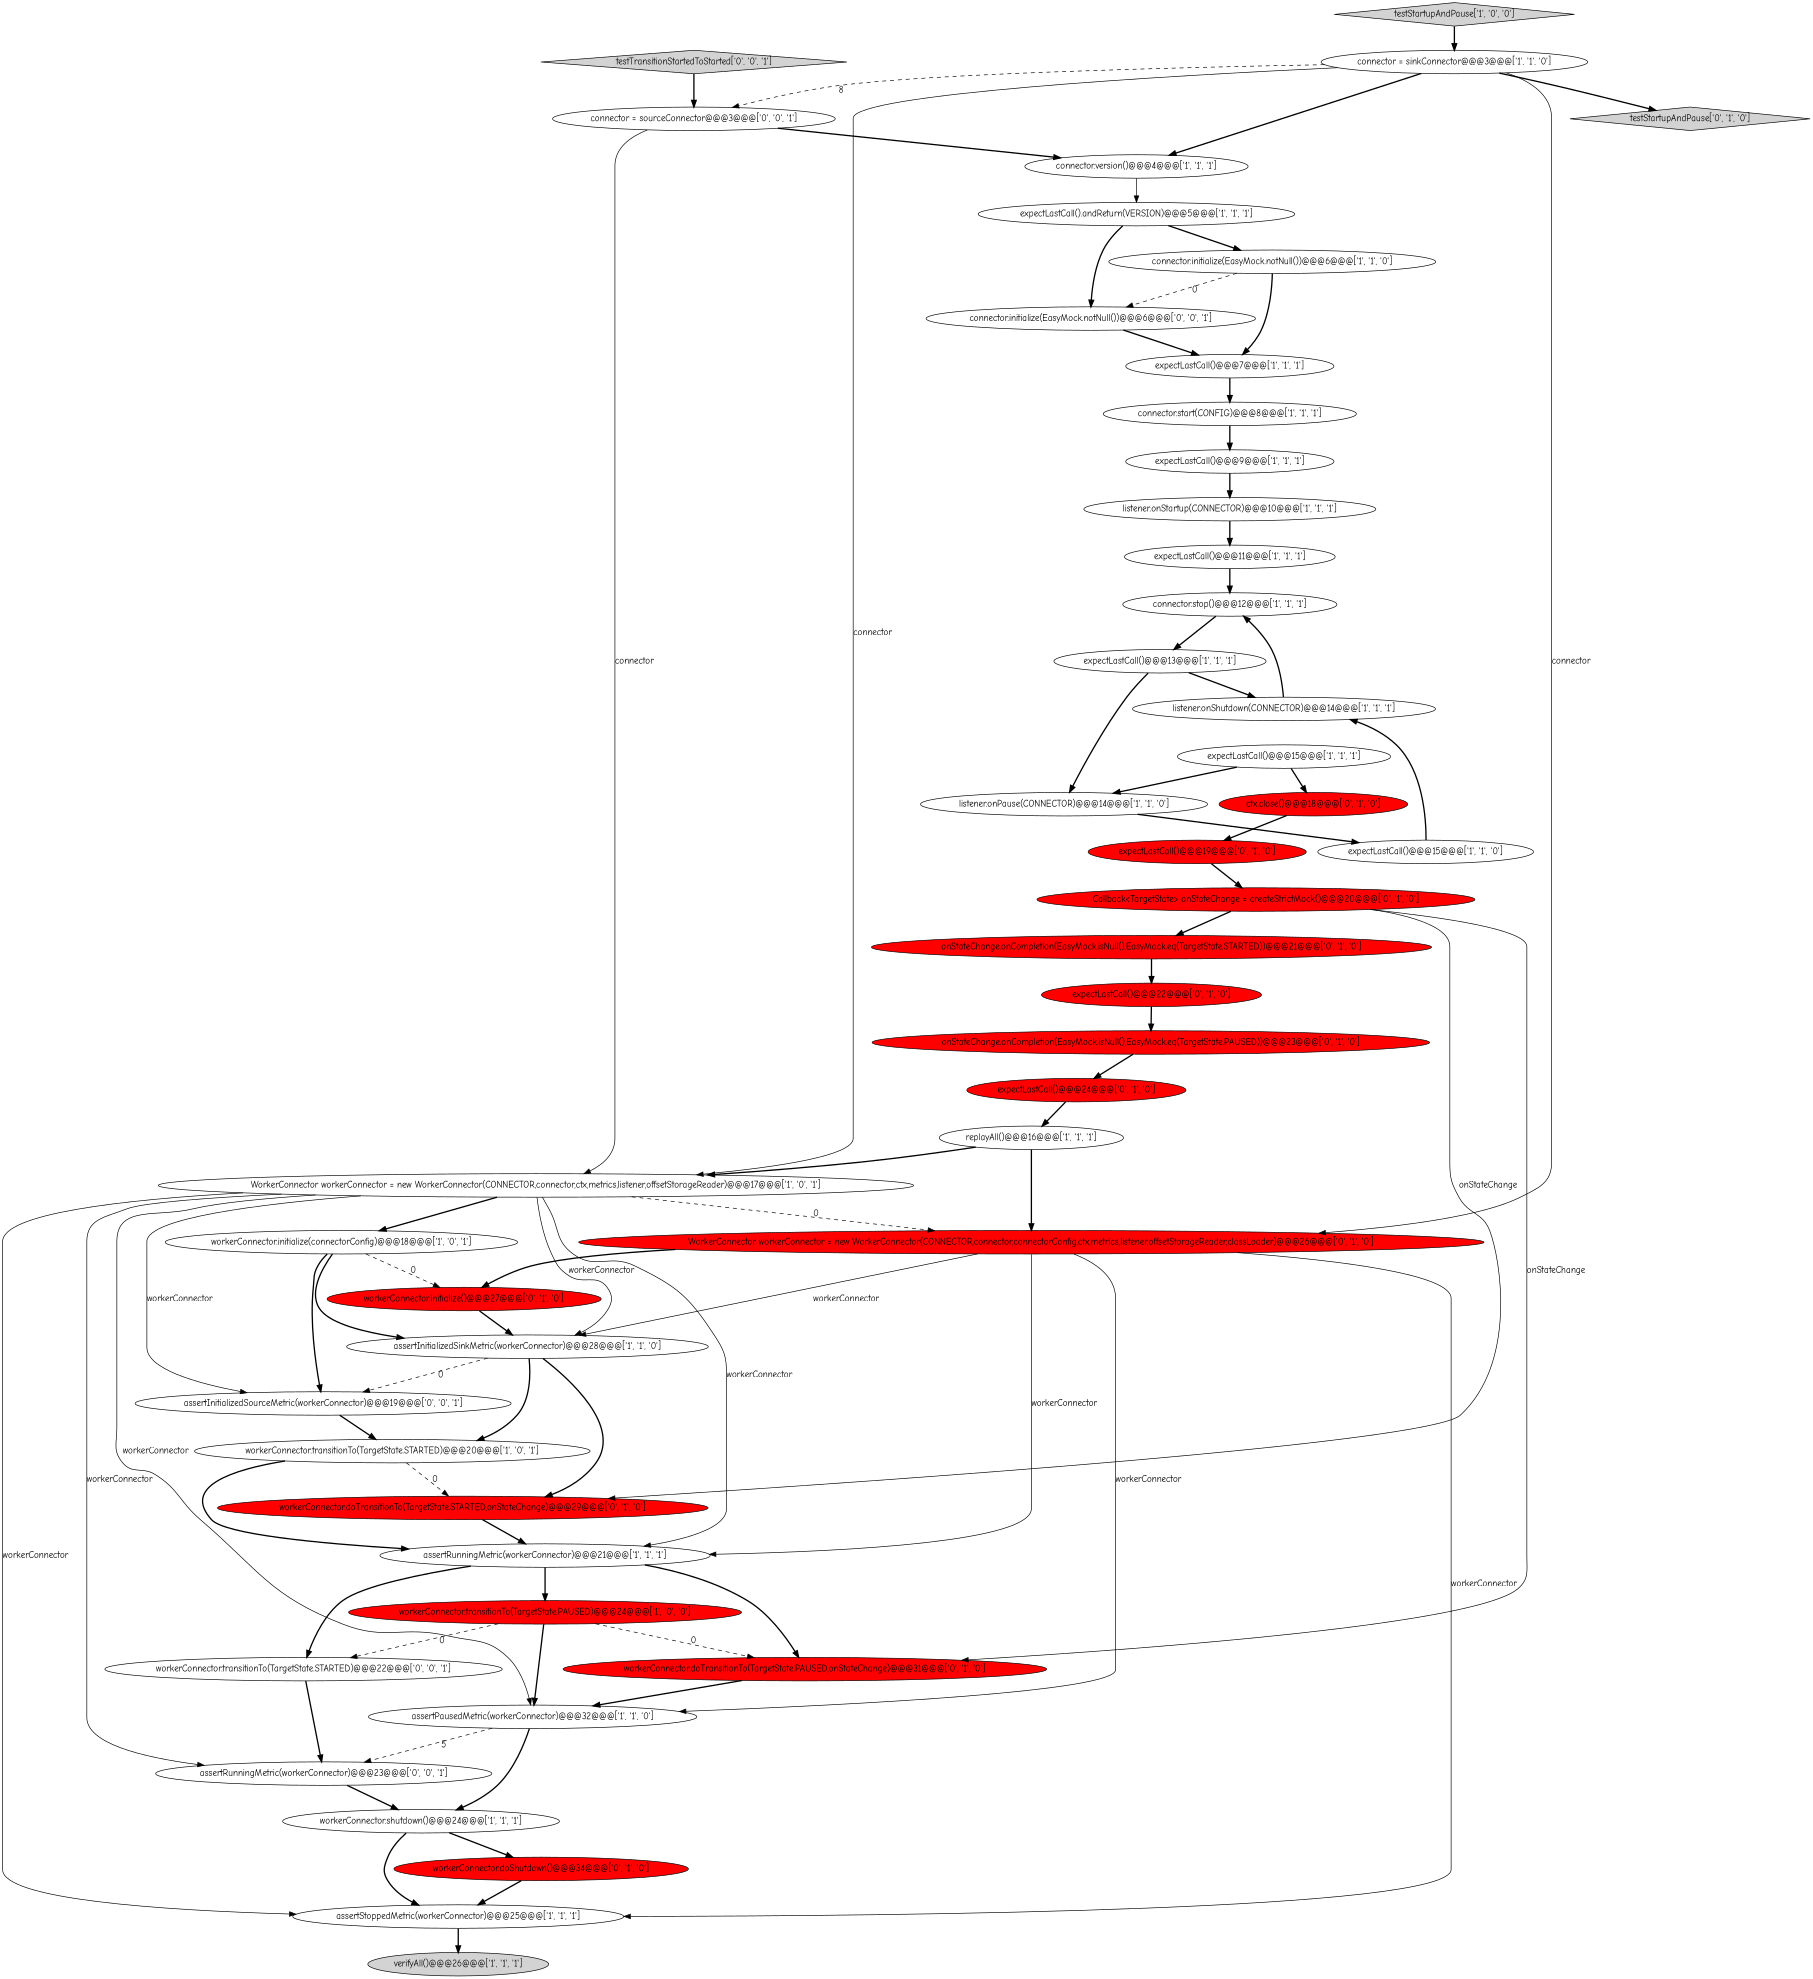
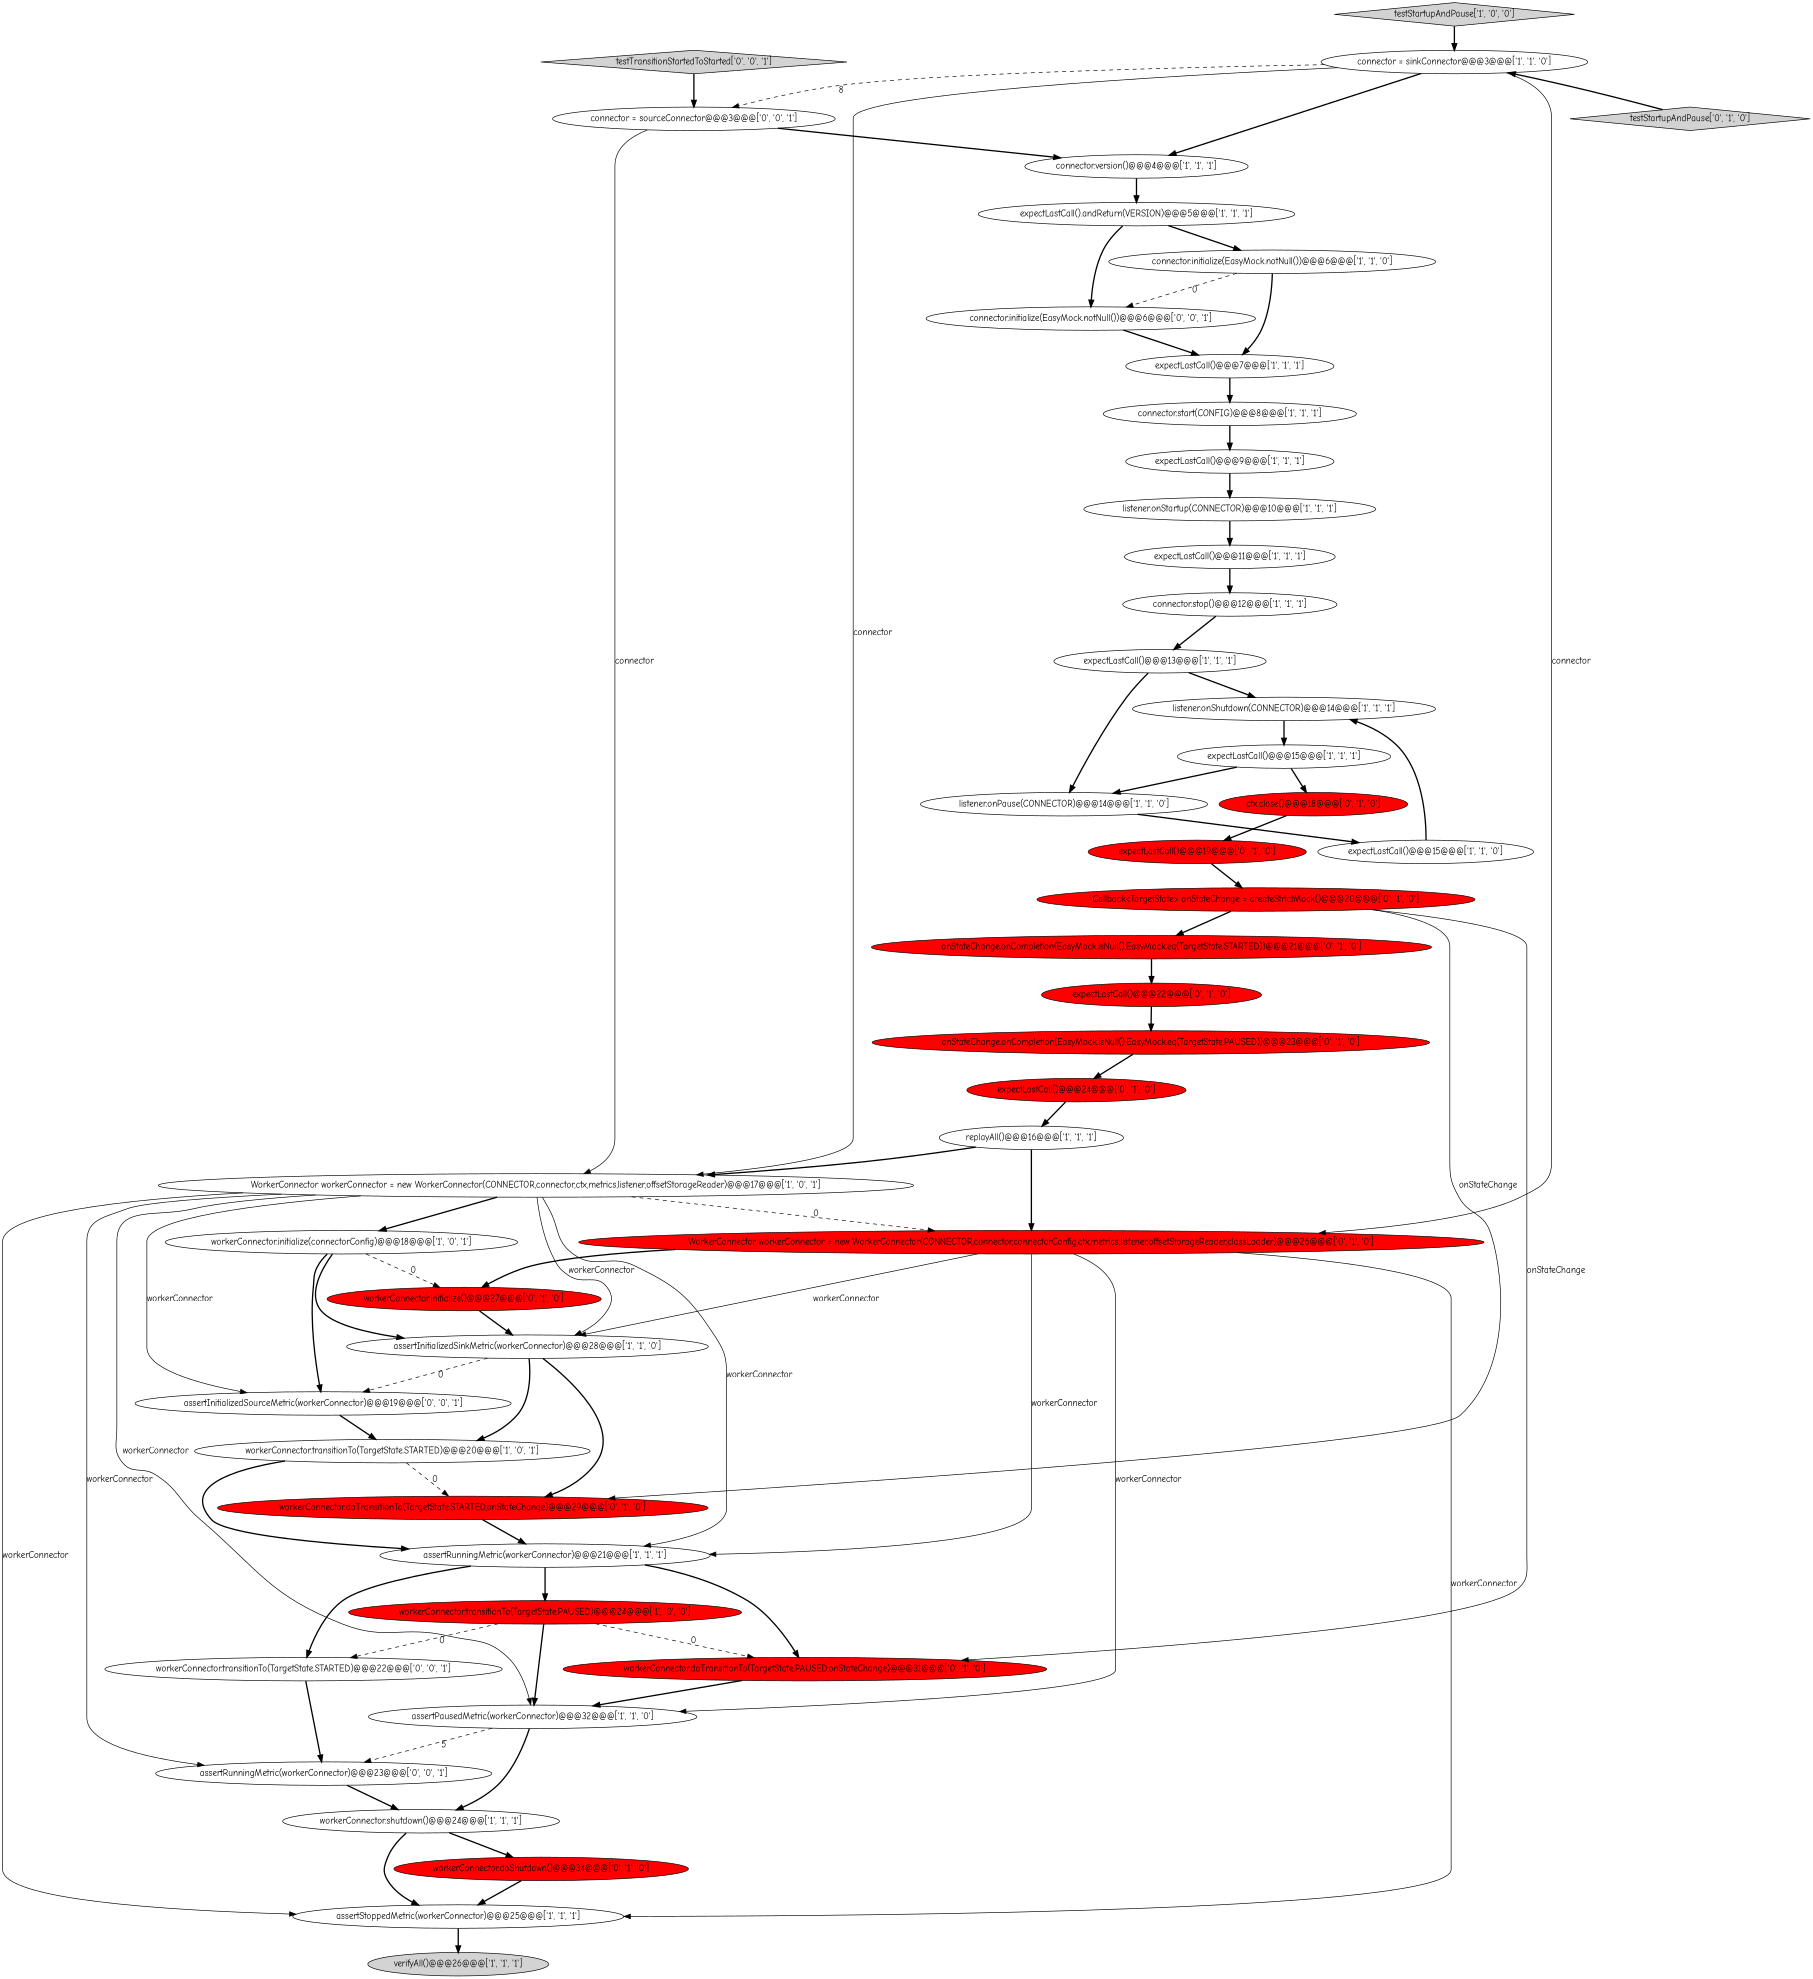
edge "connector = sinkConnector@@@3@@@['1', '1', '0']" -> "testStartupAndPause['0', '1', '0']": reversed
edge "connector.version()@@@4@@@['1', '1', '1']" -> "expectLastCall().andReturn(VERSION)@@@5@@@['1', '1', '1']": style solid -> bold
edge "listener.onShutdown(CONNECTOR)@@@14@@@['1', '1', '1']" -> "connector.stop()@@@12@@@['1', '1', '1']": now "listener.onShutdown(CONNECTOR)@@@14@@@['1', '1', '1']" -> "expectLastCall()@@@15@@@['1', '1', '1']"
